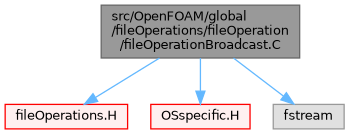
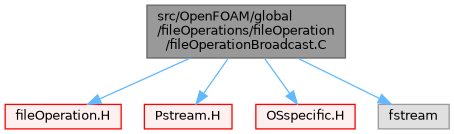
node "fileOperations.H": label "fileOperations.H" -> "fileOperation.H"
node "Pstream.H": added
